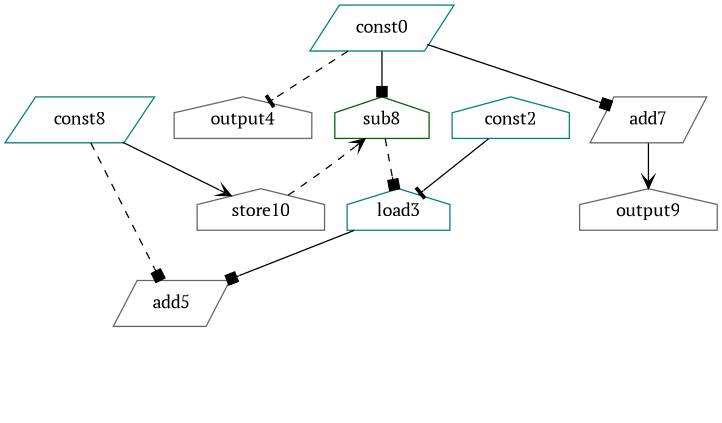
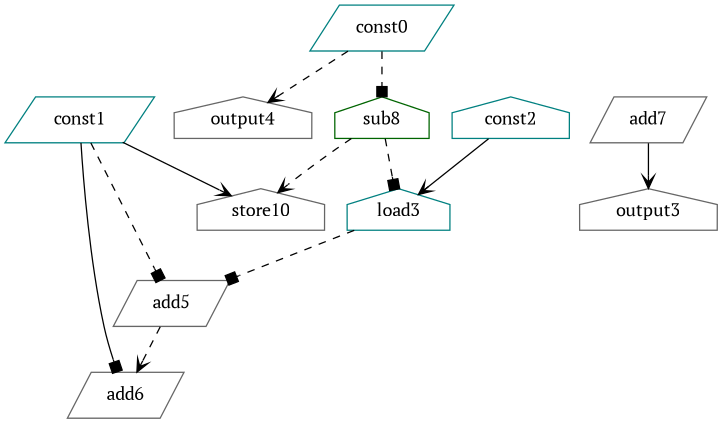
edge "const0" -> "sub8": style solid -> dashed
edge "const0" -> "add7": removed
edge "const0" -> "output4": arrowhead tee -> vee
node "const8": label "const8" -> "const1"
edge "const2" -> "load3": arrowhead tee -> vee
edge "store10" -> "sub8": reversed
node "output9": label "output9" -> "output3"
edge "load3" -> "add5": style solid -> dashed
node "add6": added
